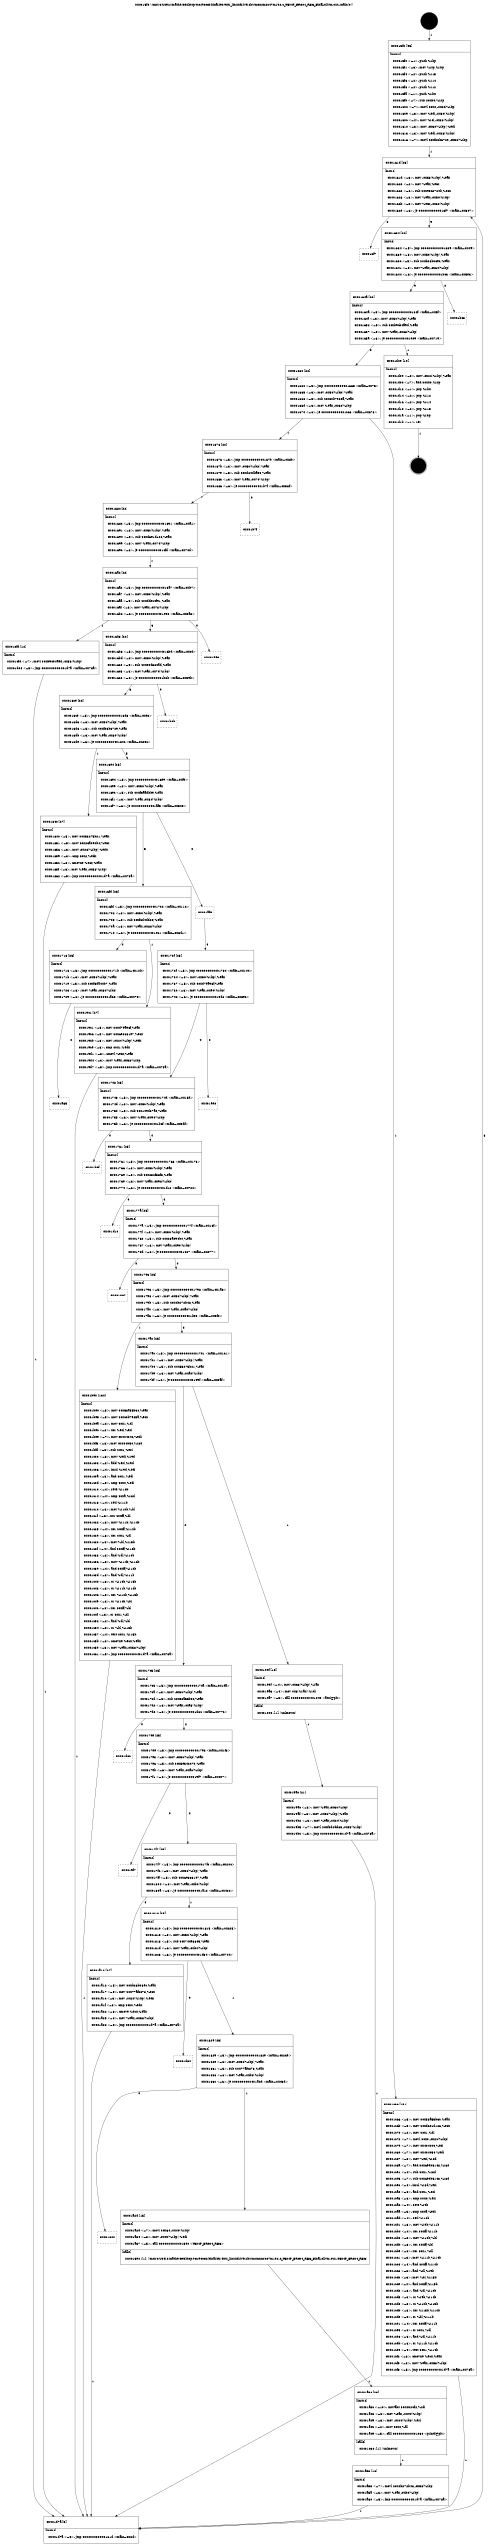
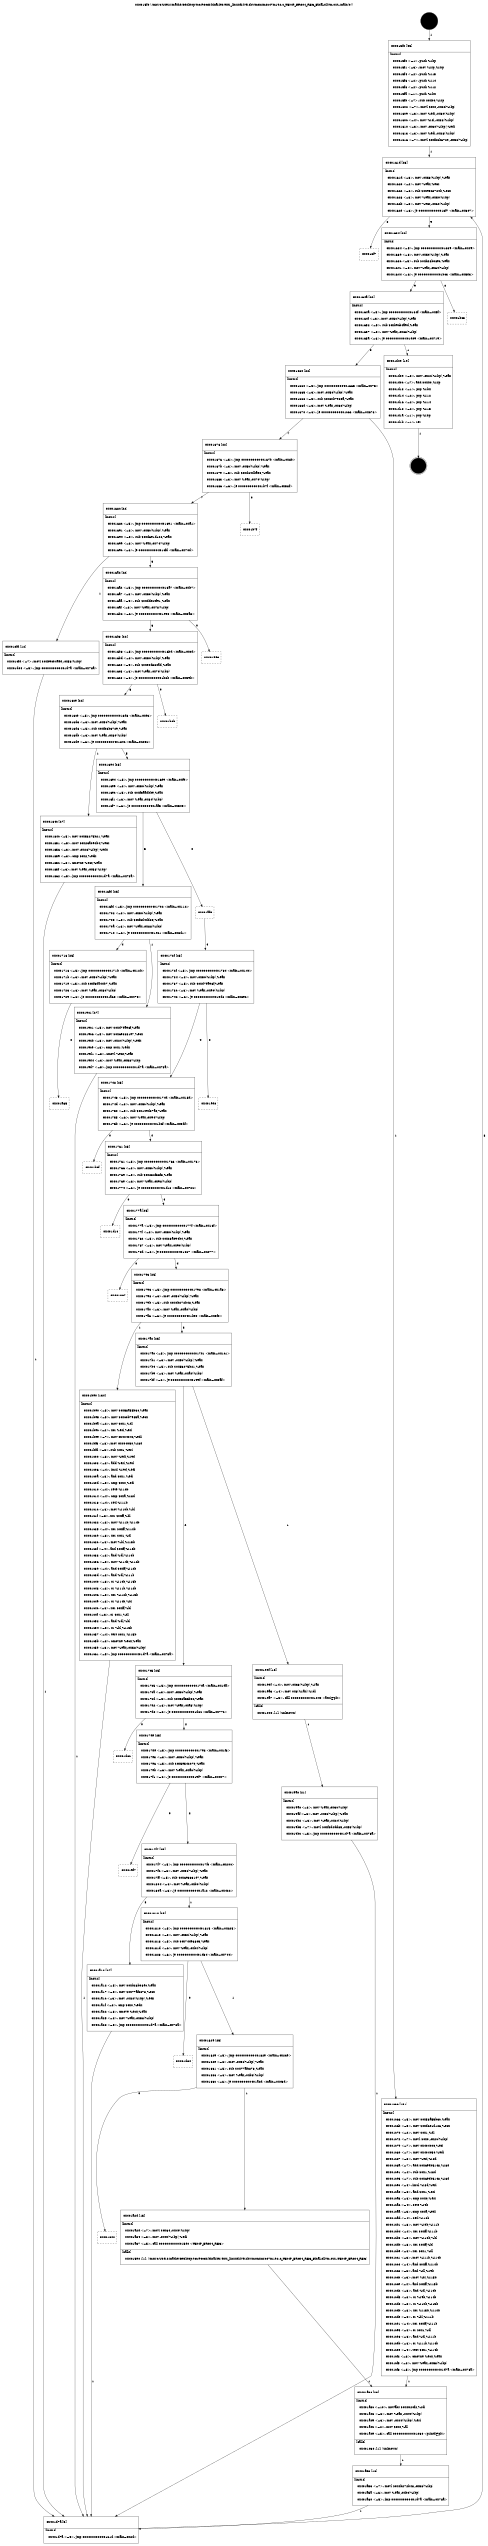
edge "0x40168c [22]" -> "0x4016a2 [22]": label " 7" -> " 6"
edge "0x4016a2 [22]" -> "0x401cfd [12]": now "0x40168c [22]" -> "0x401cfd [12]"
edge "0x401c66 [151]" -> "0x401d7a [5]": now "0x401c66 [151]" -> "0x401a3c [23]"
